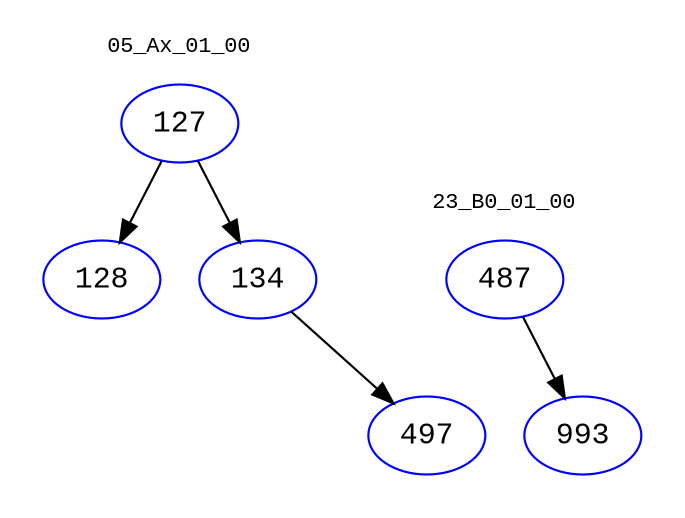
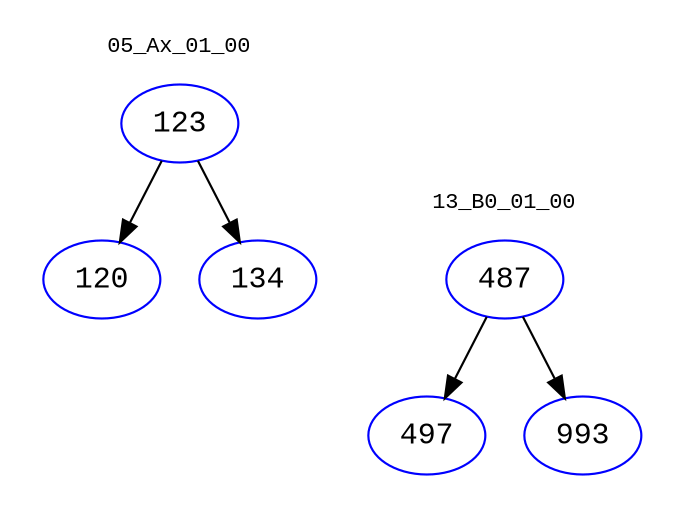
node "127": label "127" -> "123"
cluster "23_B0_01_00": label "23_B0_01_00" -> "13_B0_01_00"
node "128": label "128" -> "120"
edge "134" -> "497": now "487" -> "497"
